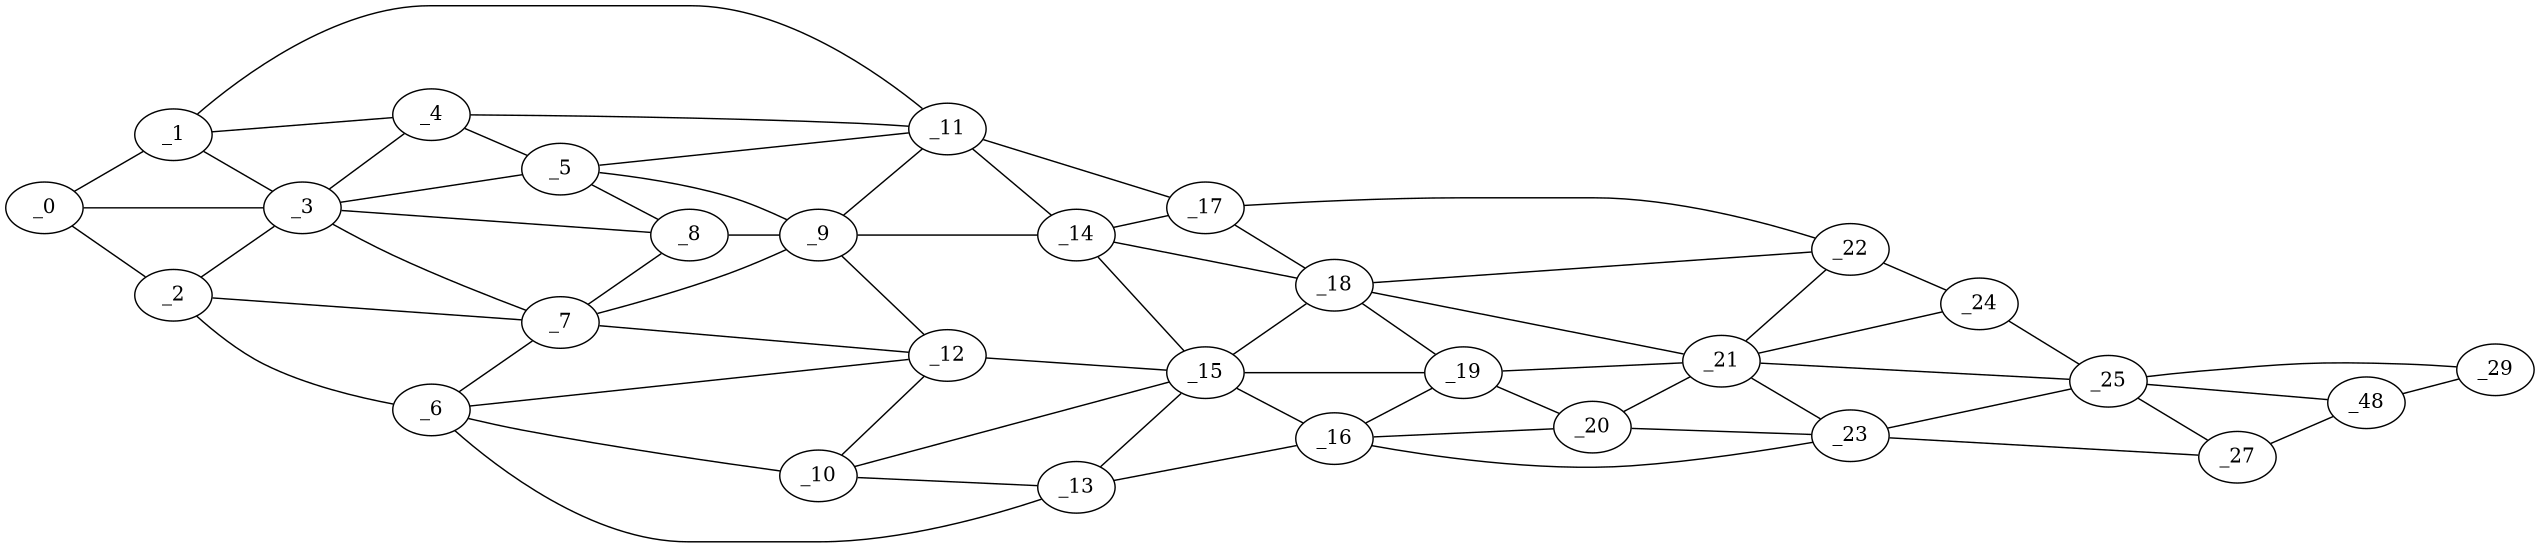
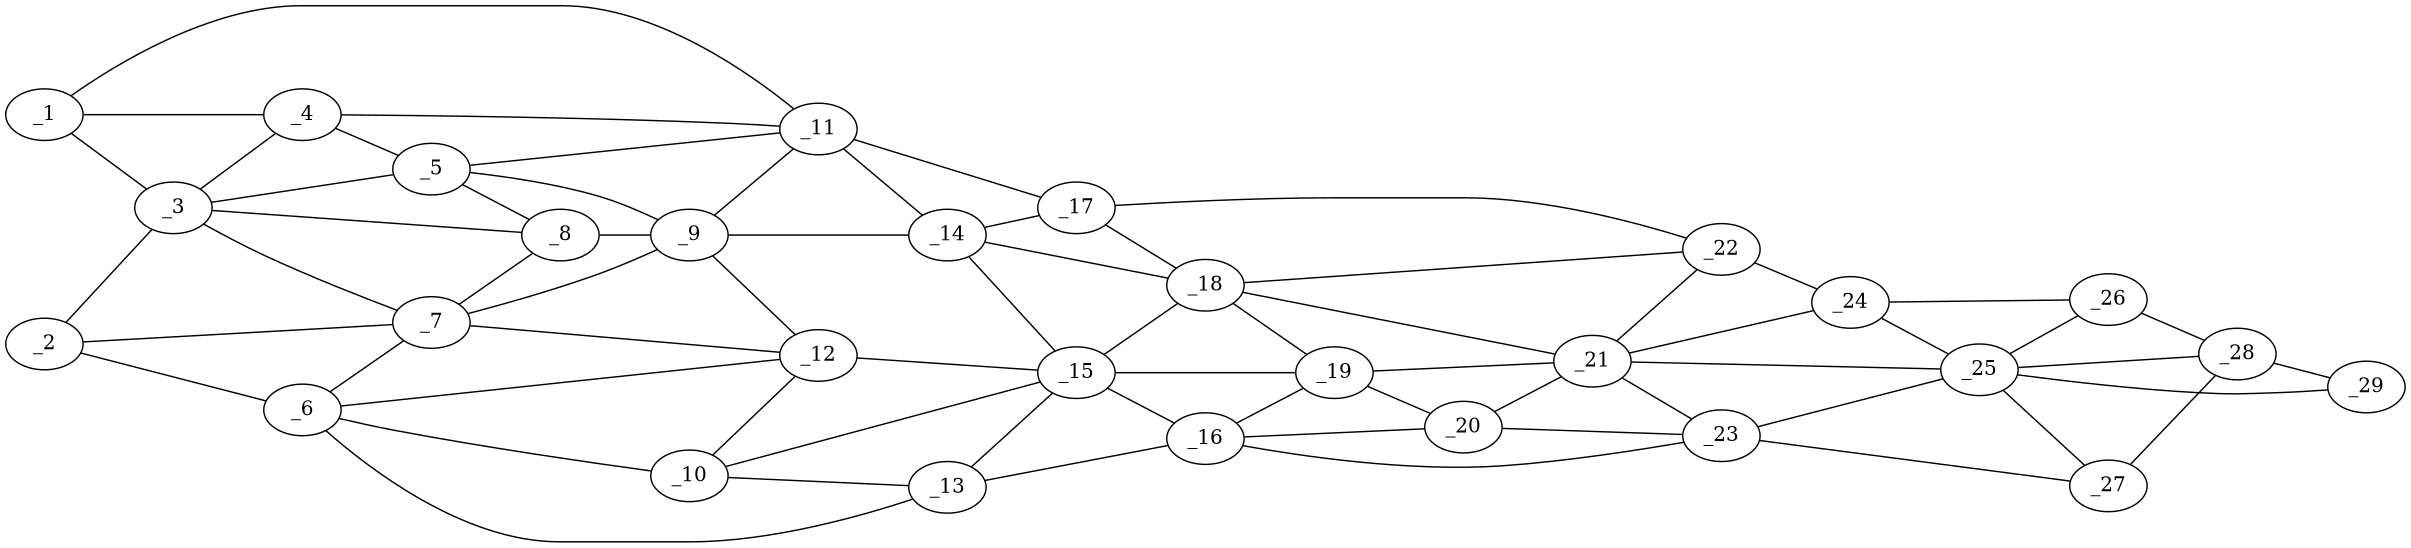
node "_0": removed
node "_26": added
node "_48": label "_48" -> "_28"
